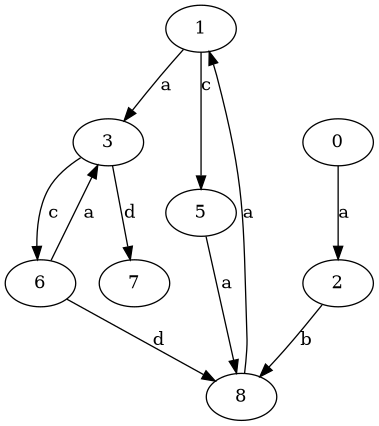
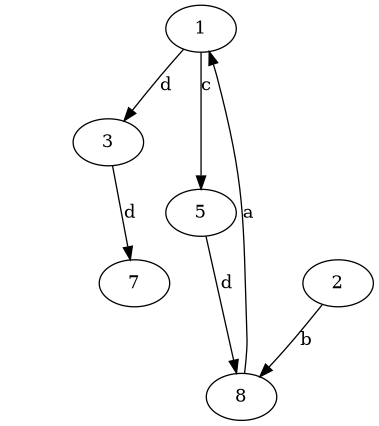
edge "1" -> "3": label "a" -> "d"
node "0": removed
node "6": removed
edge "5" -> "8": label "a" -> "d"
